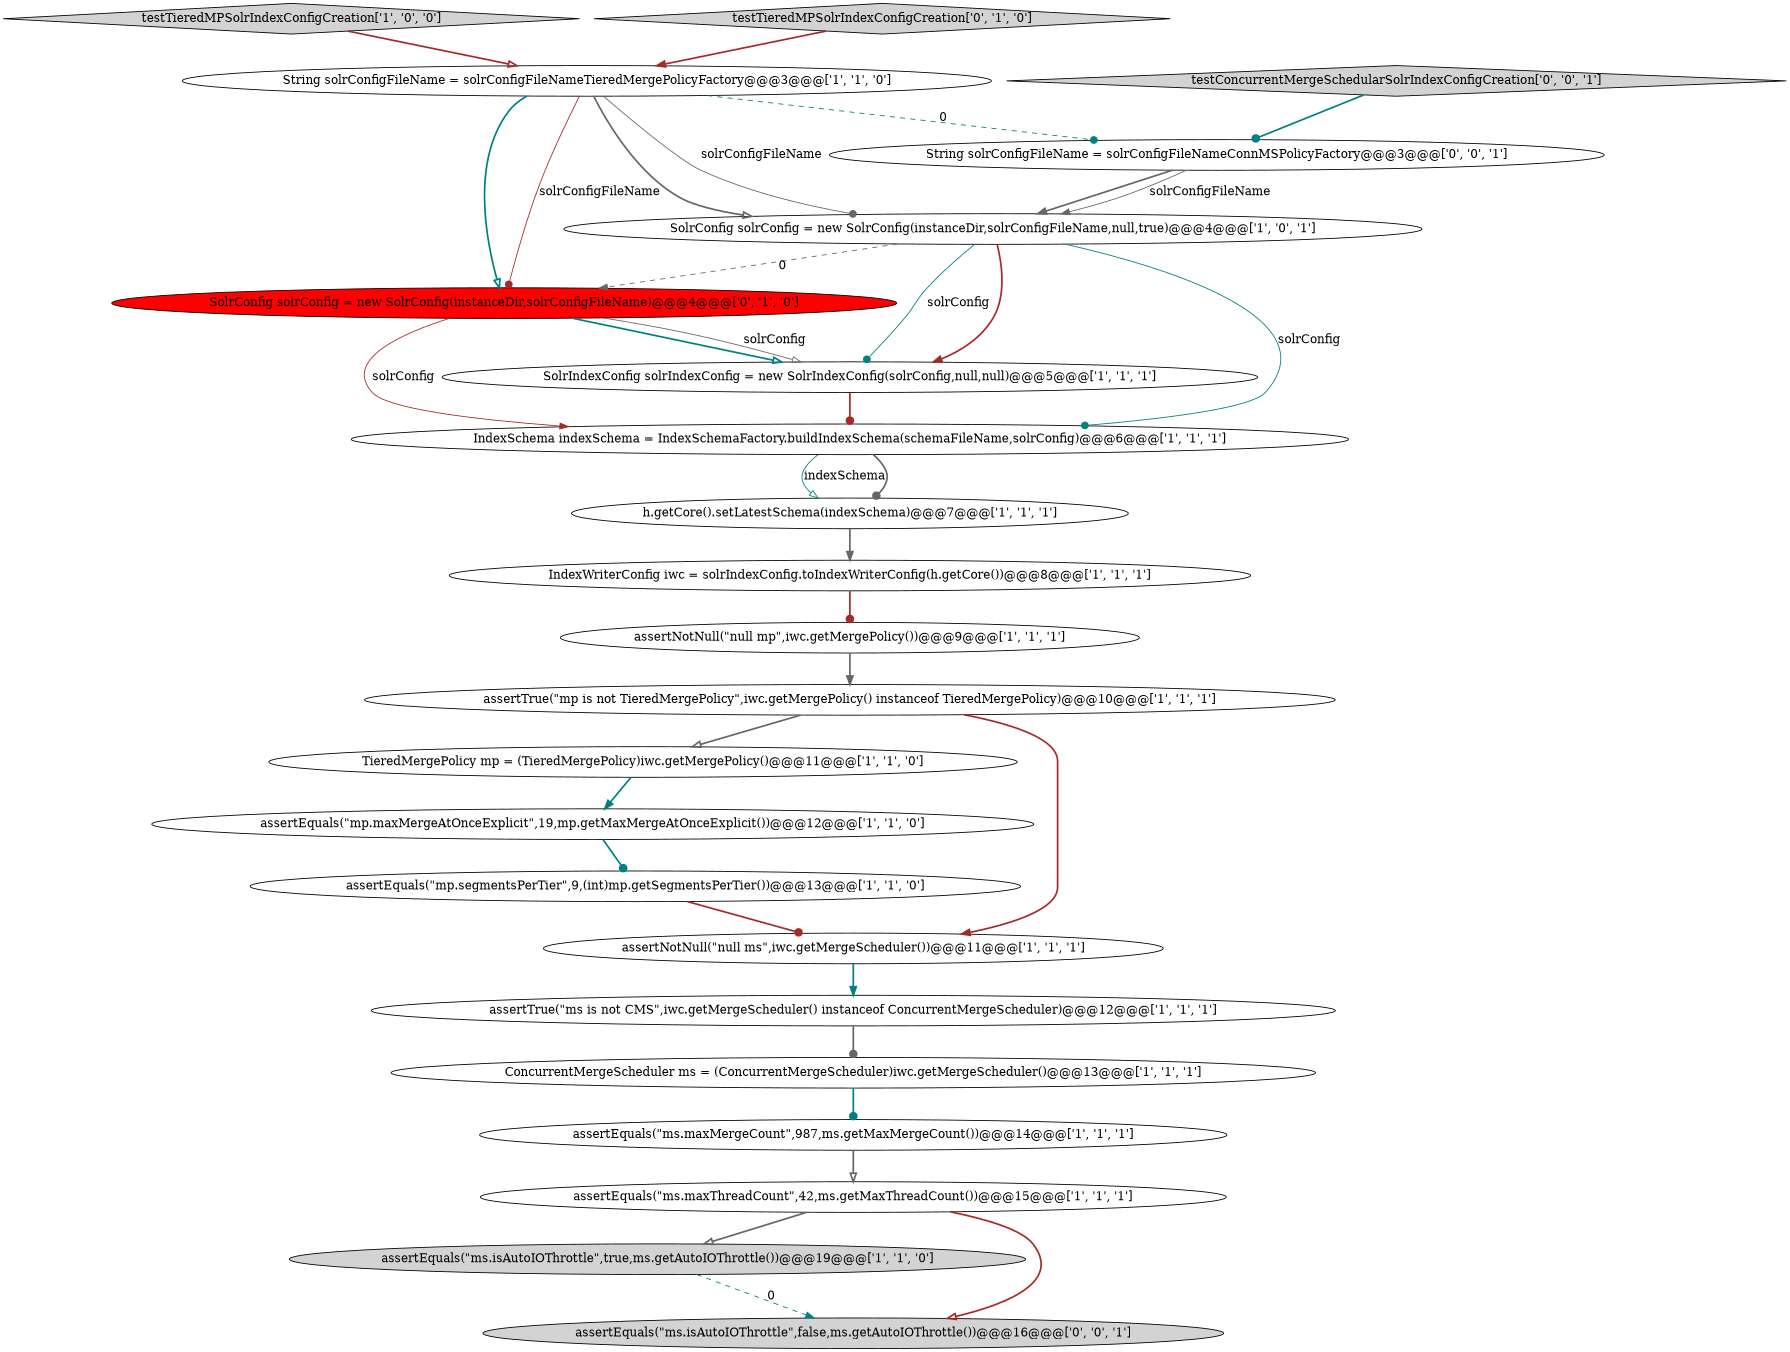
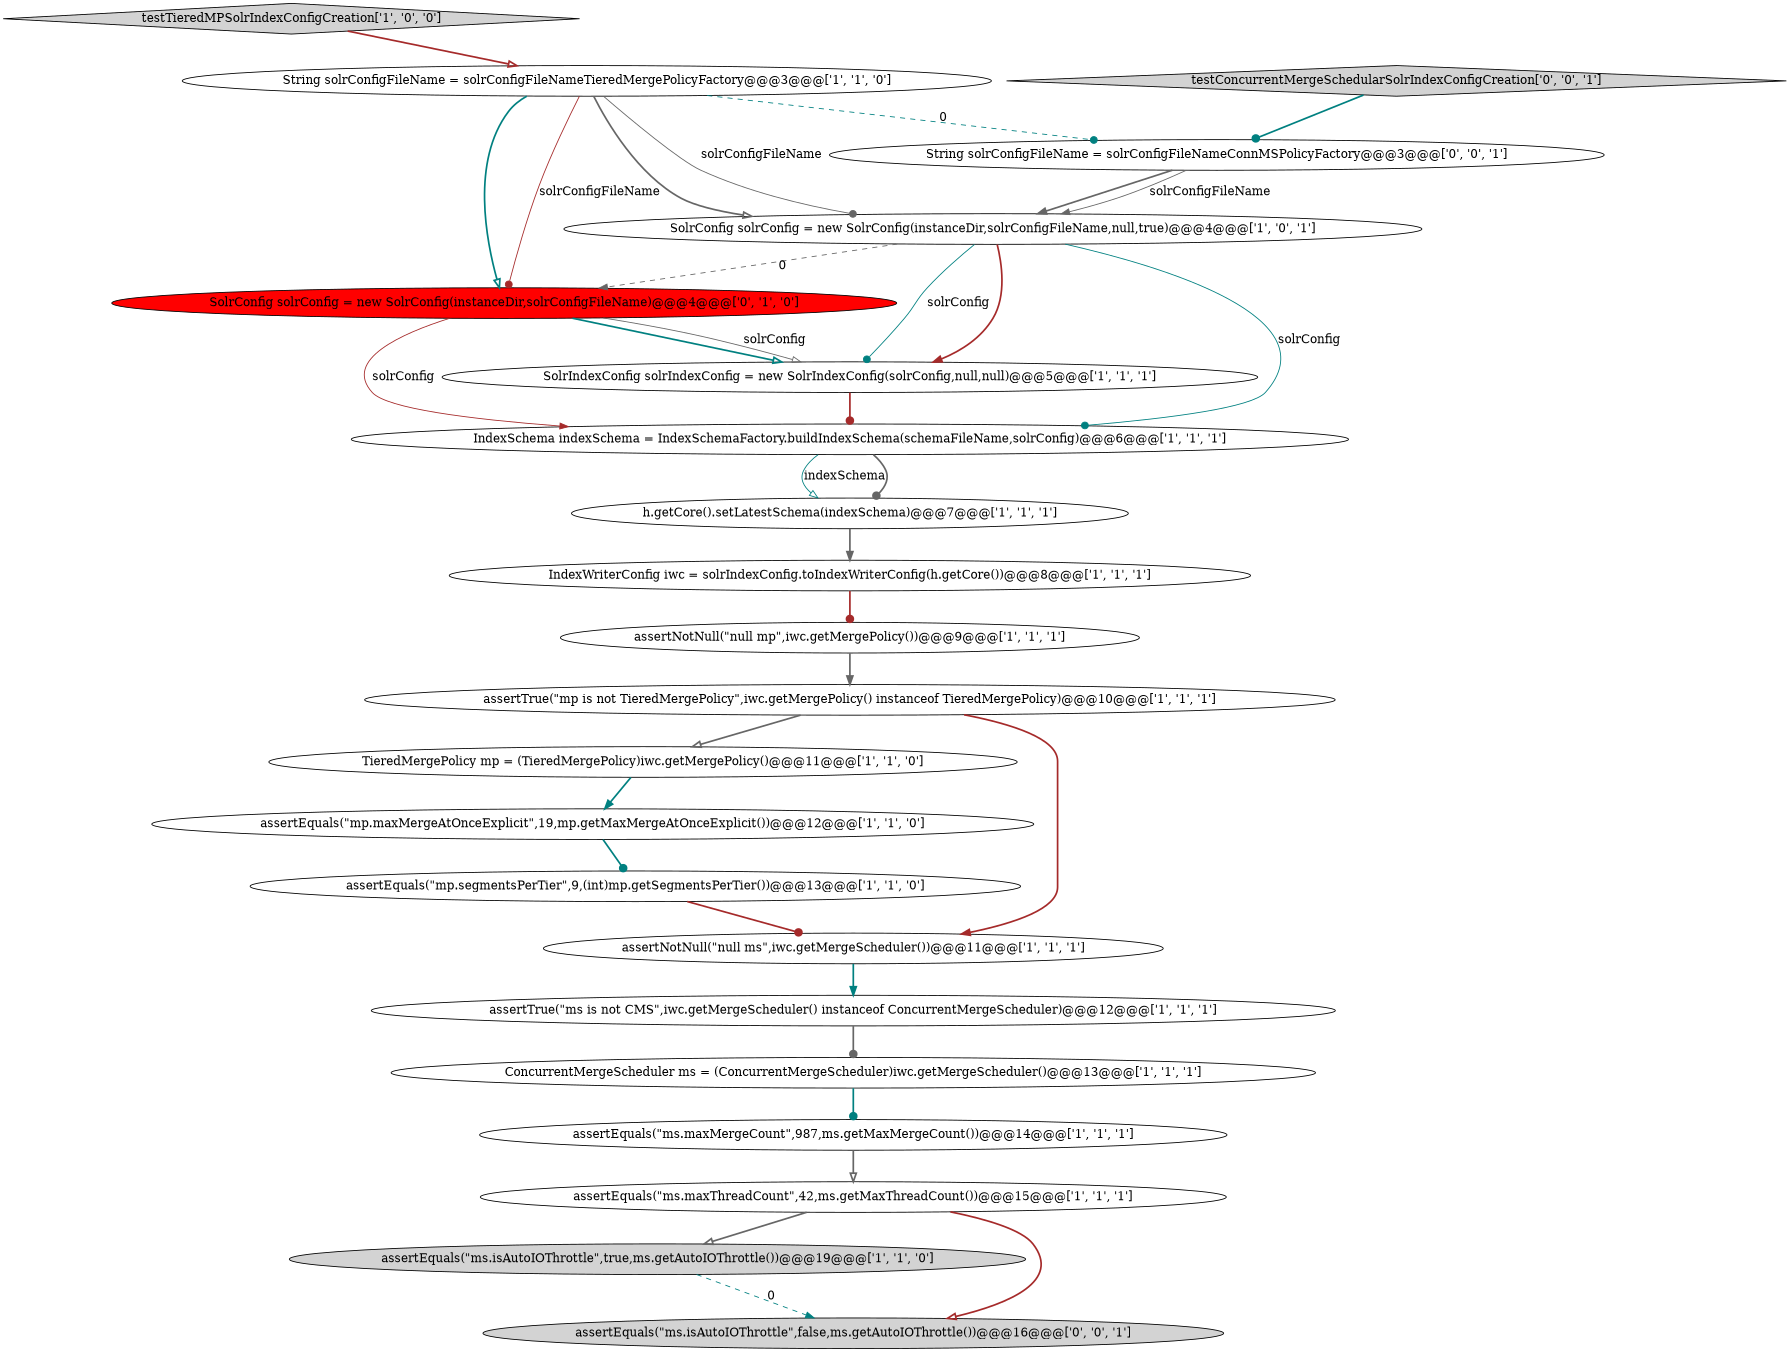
node "testTieredMPSolrIndexConfigCreation['0', '1', '0']": removed
